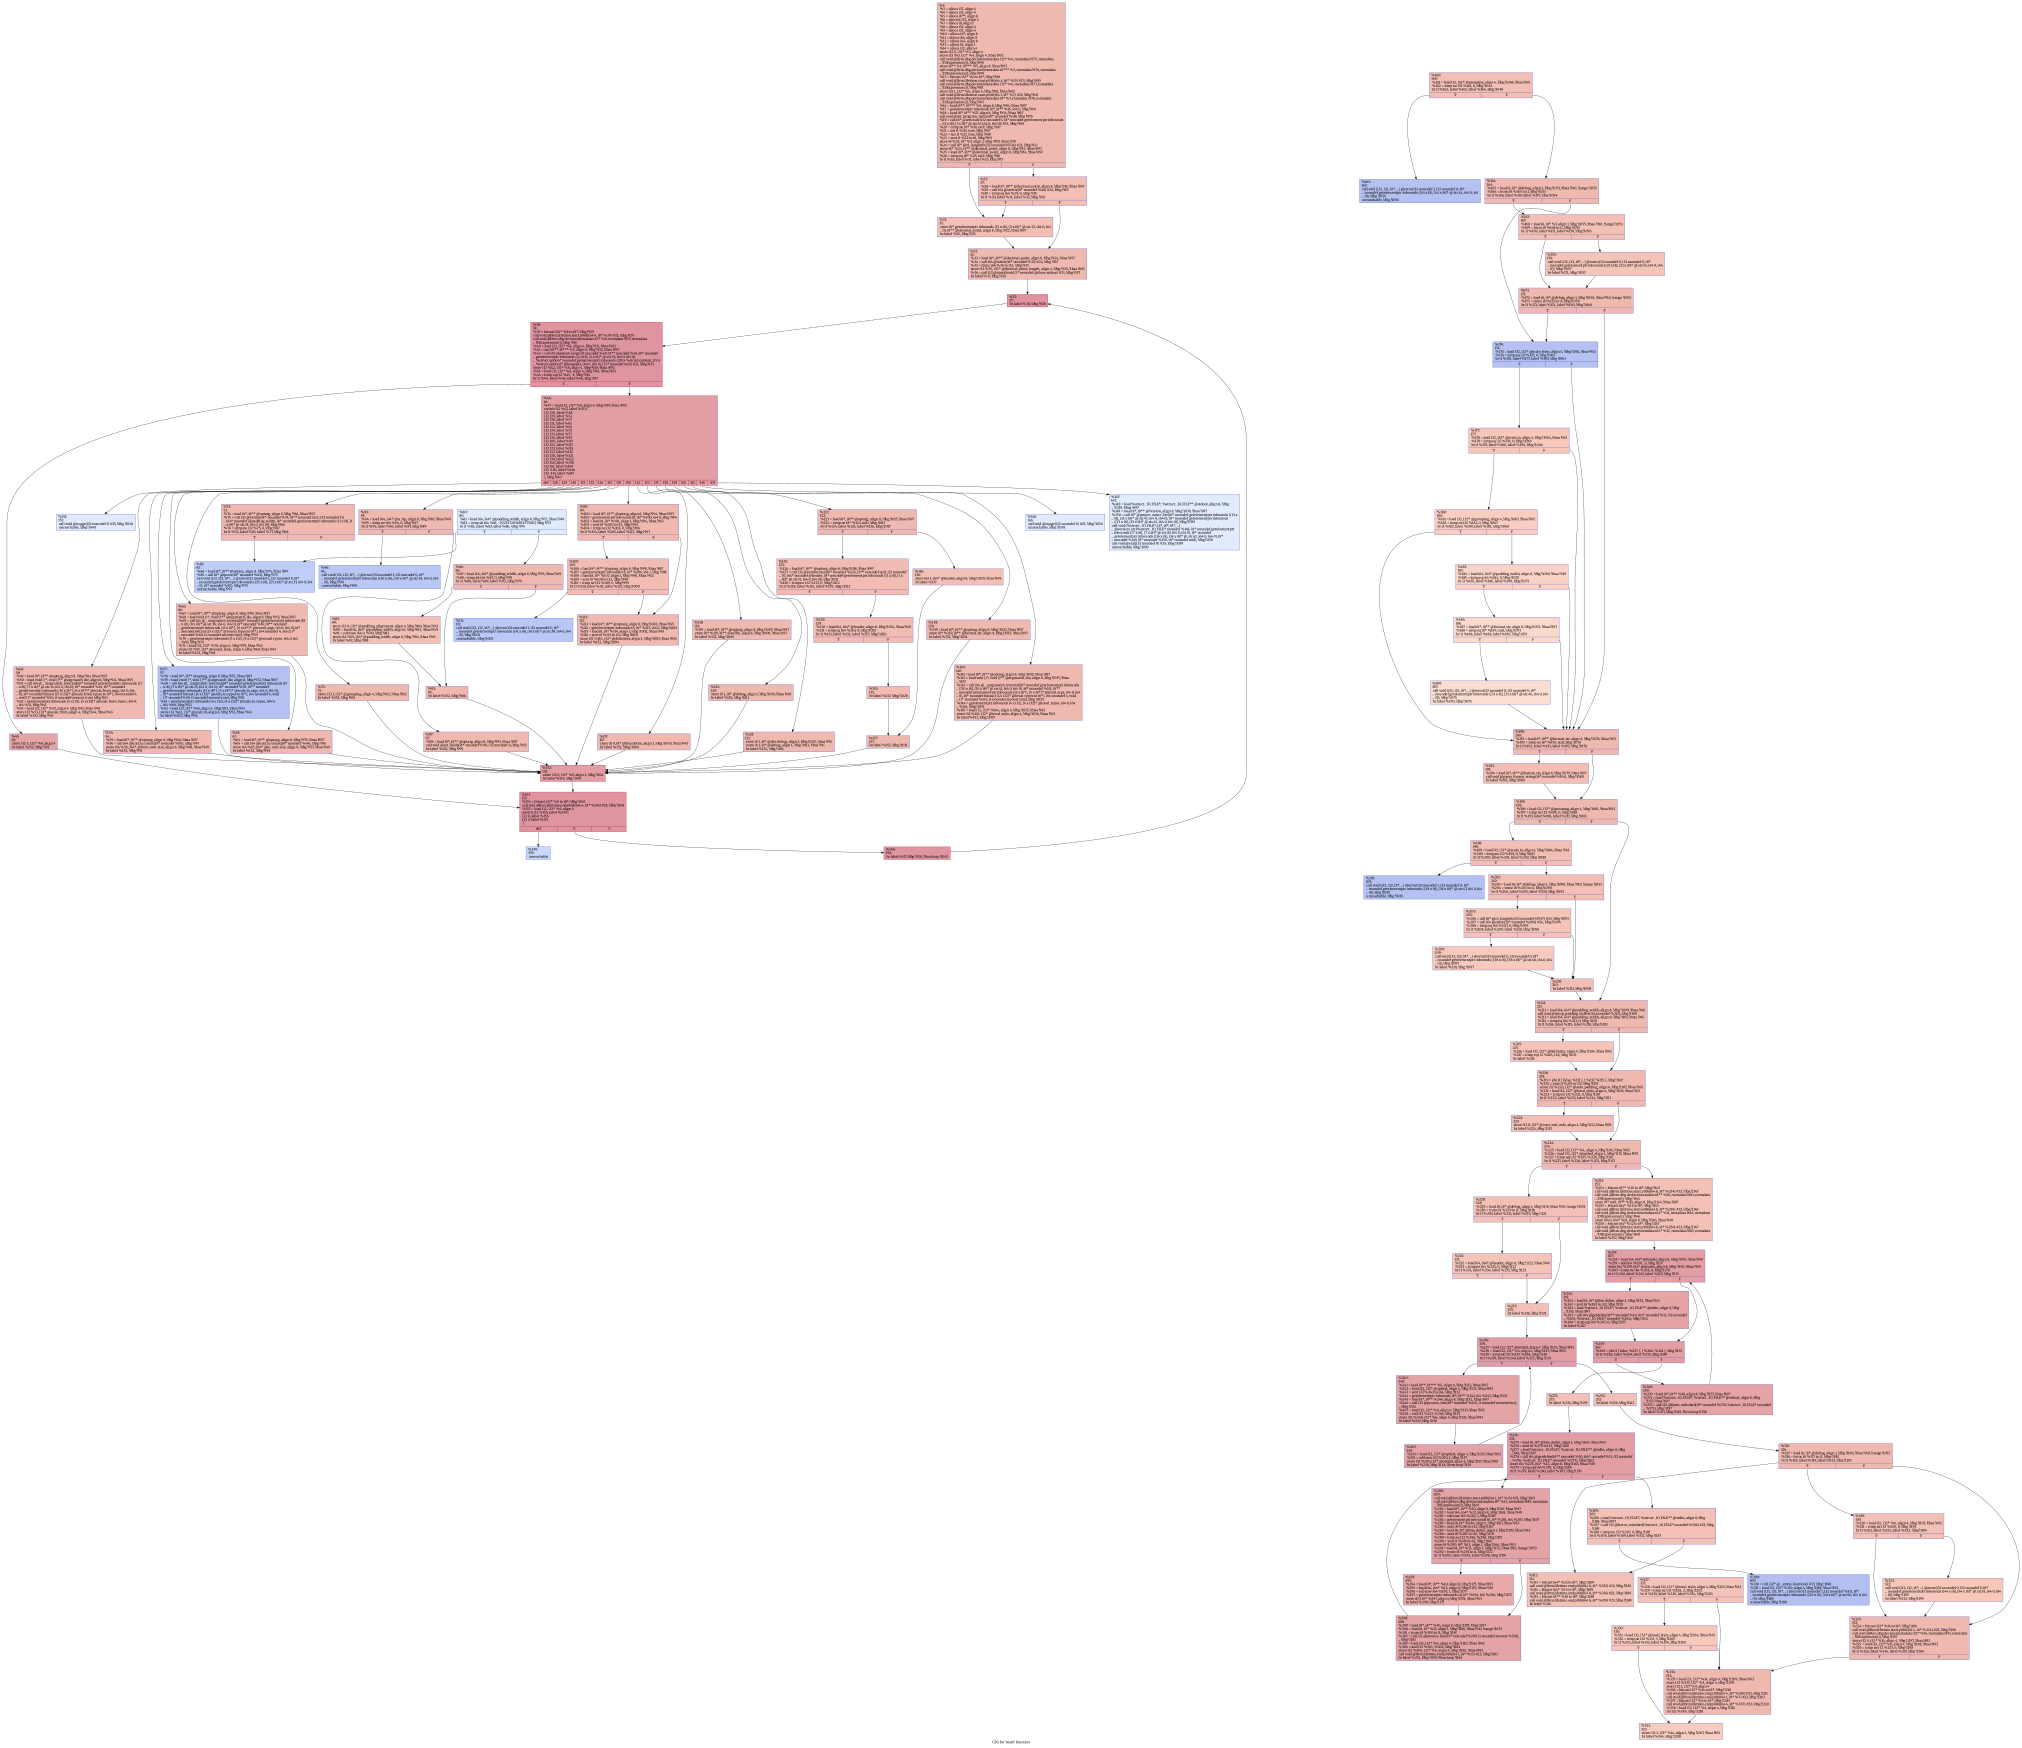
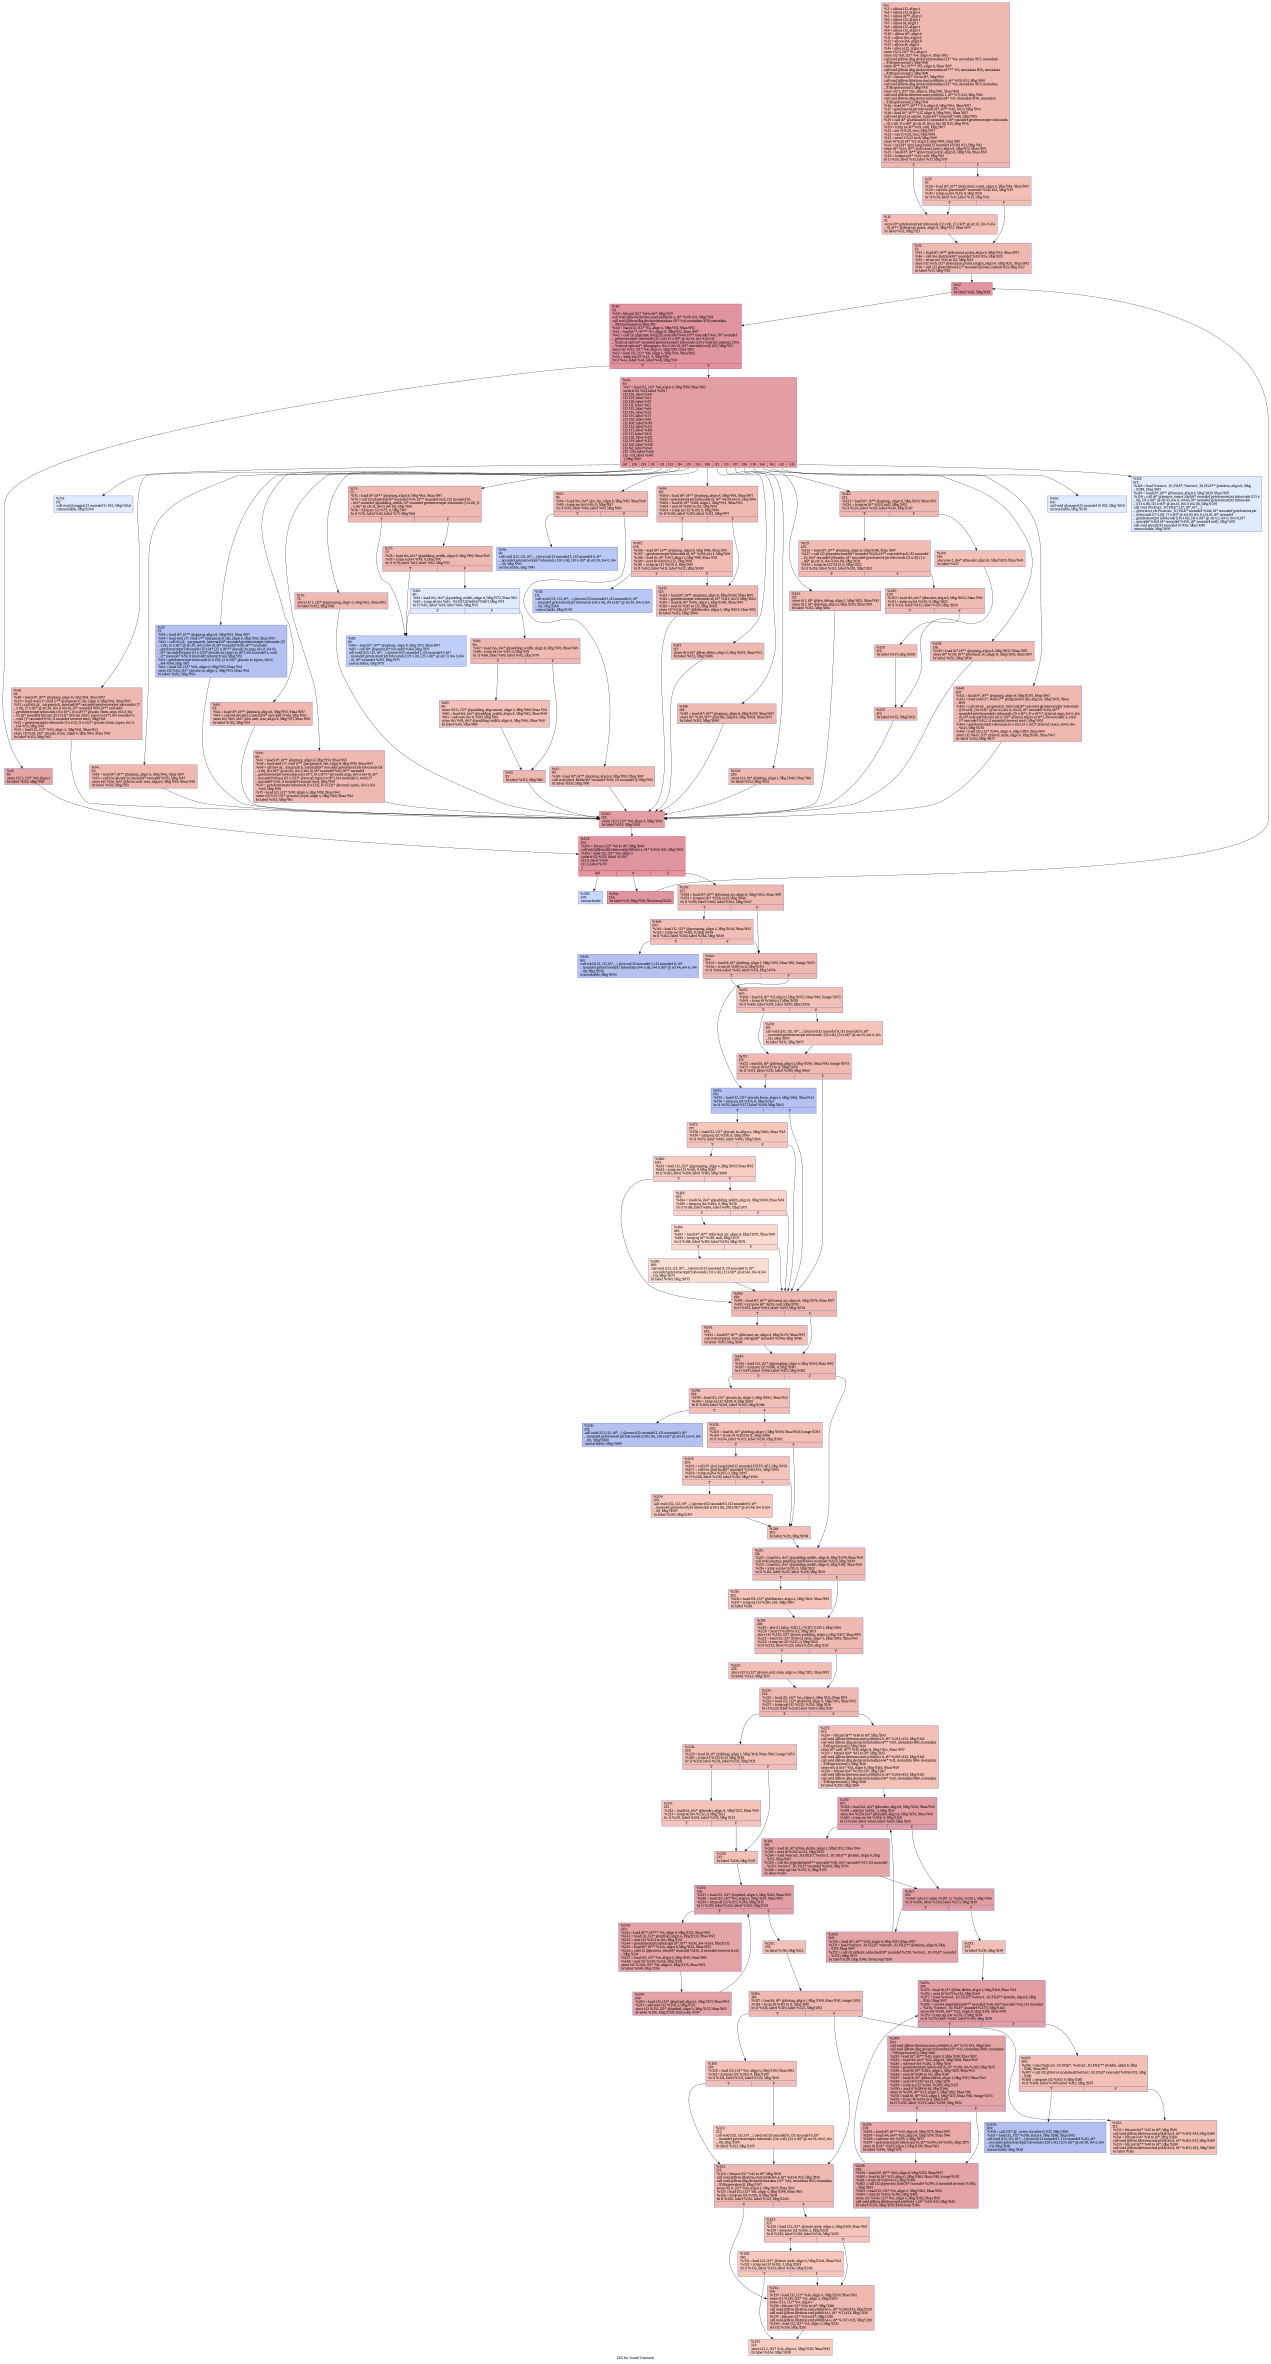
node "%2:": text "%6 = process i32, align 4" -> "%6 = alloca i32, align 4"
node "%77:": added
node "%157:": added
edge "%323:" -> "%327:": added
